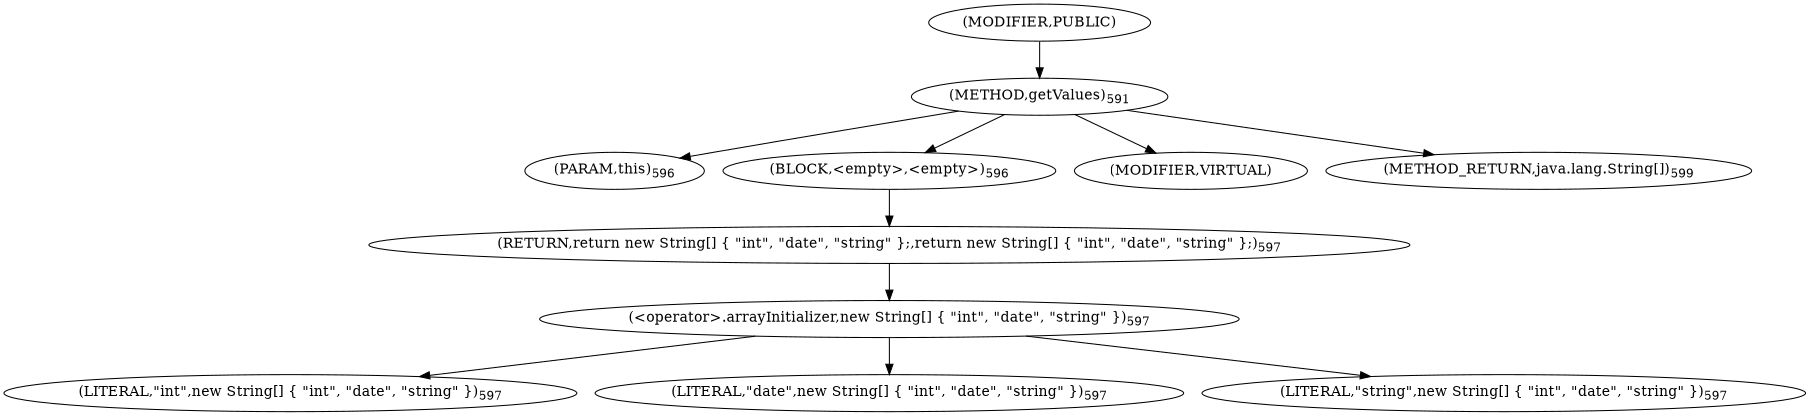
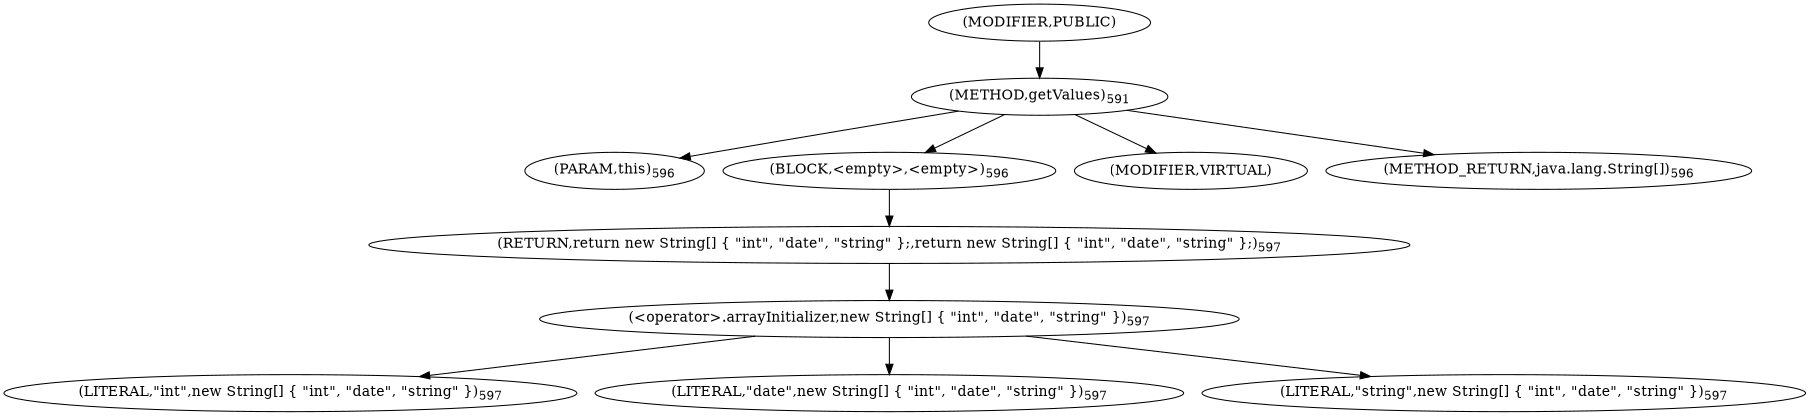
node "(METHOD_RETURN,java.lang.String[])": text "599" -> "596"
